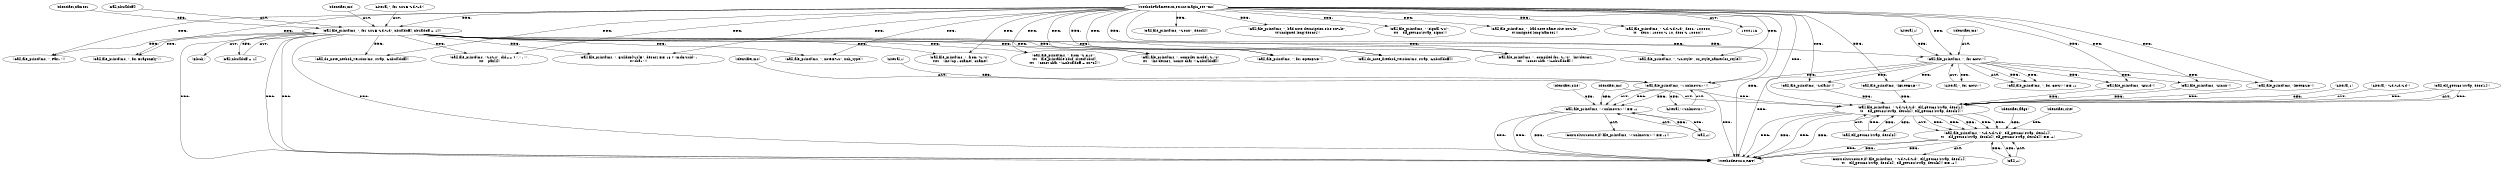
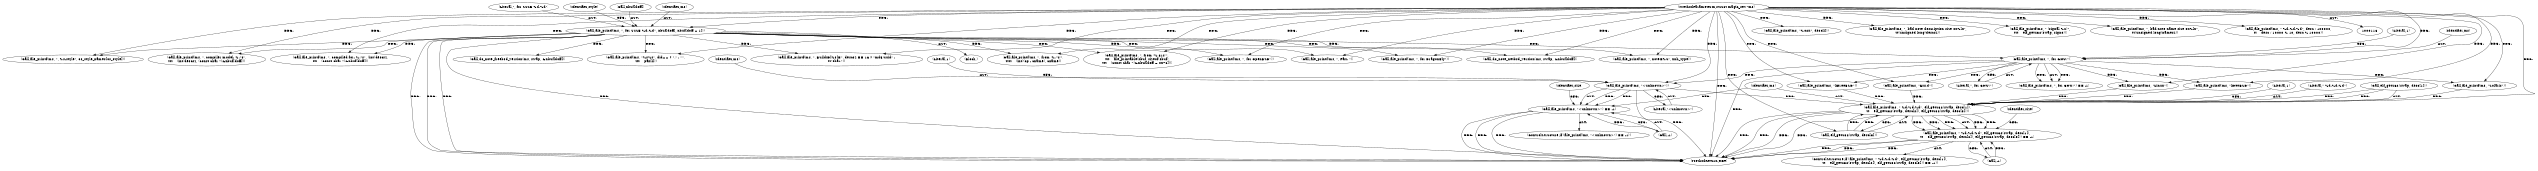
node "(Identifier,namesz)": label "(Identifier,namesz)" -> "(Identifier,style)"
edge "(MethodParameterIn,struct magic_set *ms)" -> "(Call,do_note_freebsd_version(ms, swap, &nbuf[doff]))": now "(MethodParameterIn,struct magic_set *ms)" -> "(Call,elf_getu32(swap, desc[3]))"
node "(Call,nbuf[doff + 1])": removed
node "(Identifier,flags)": removed
